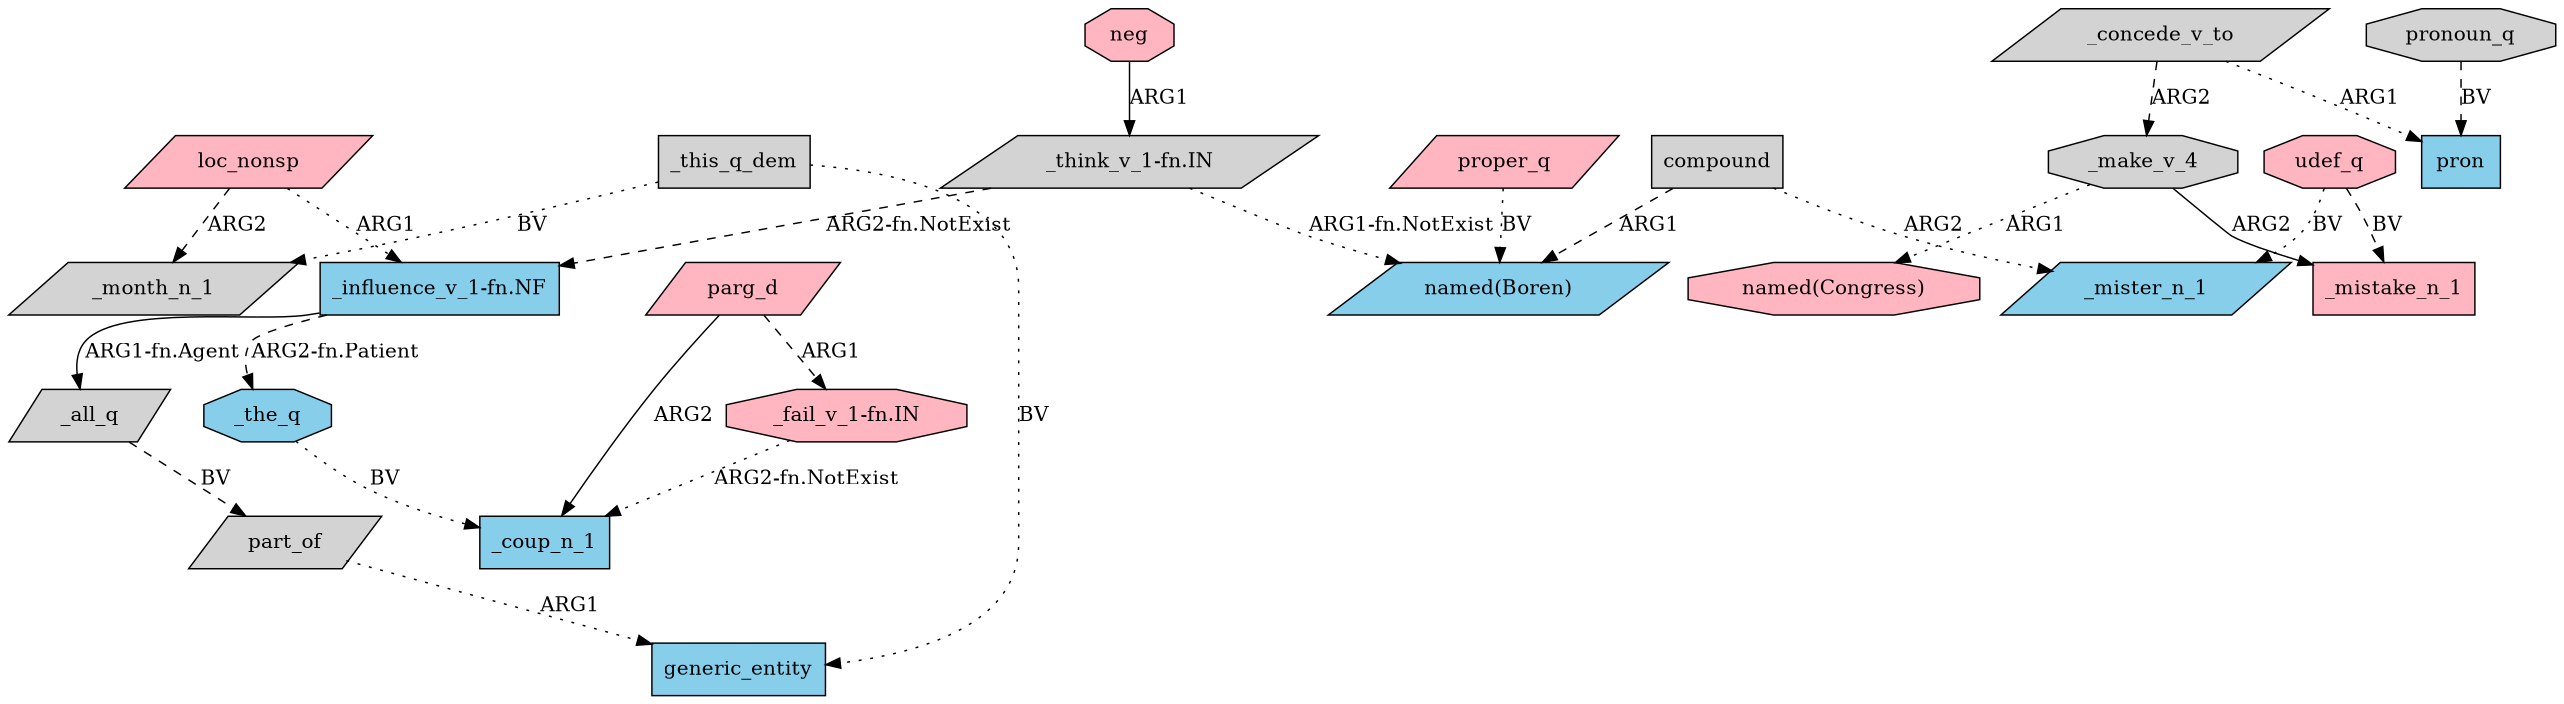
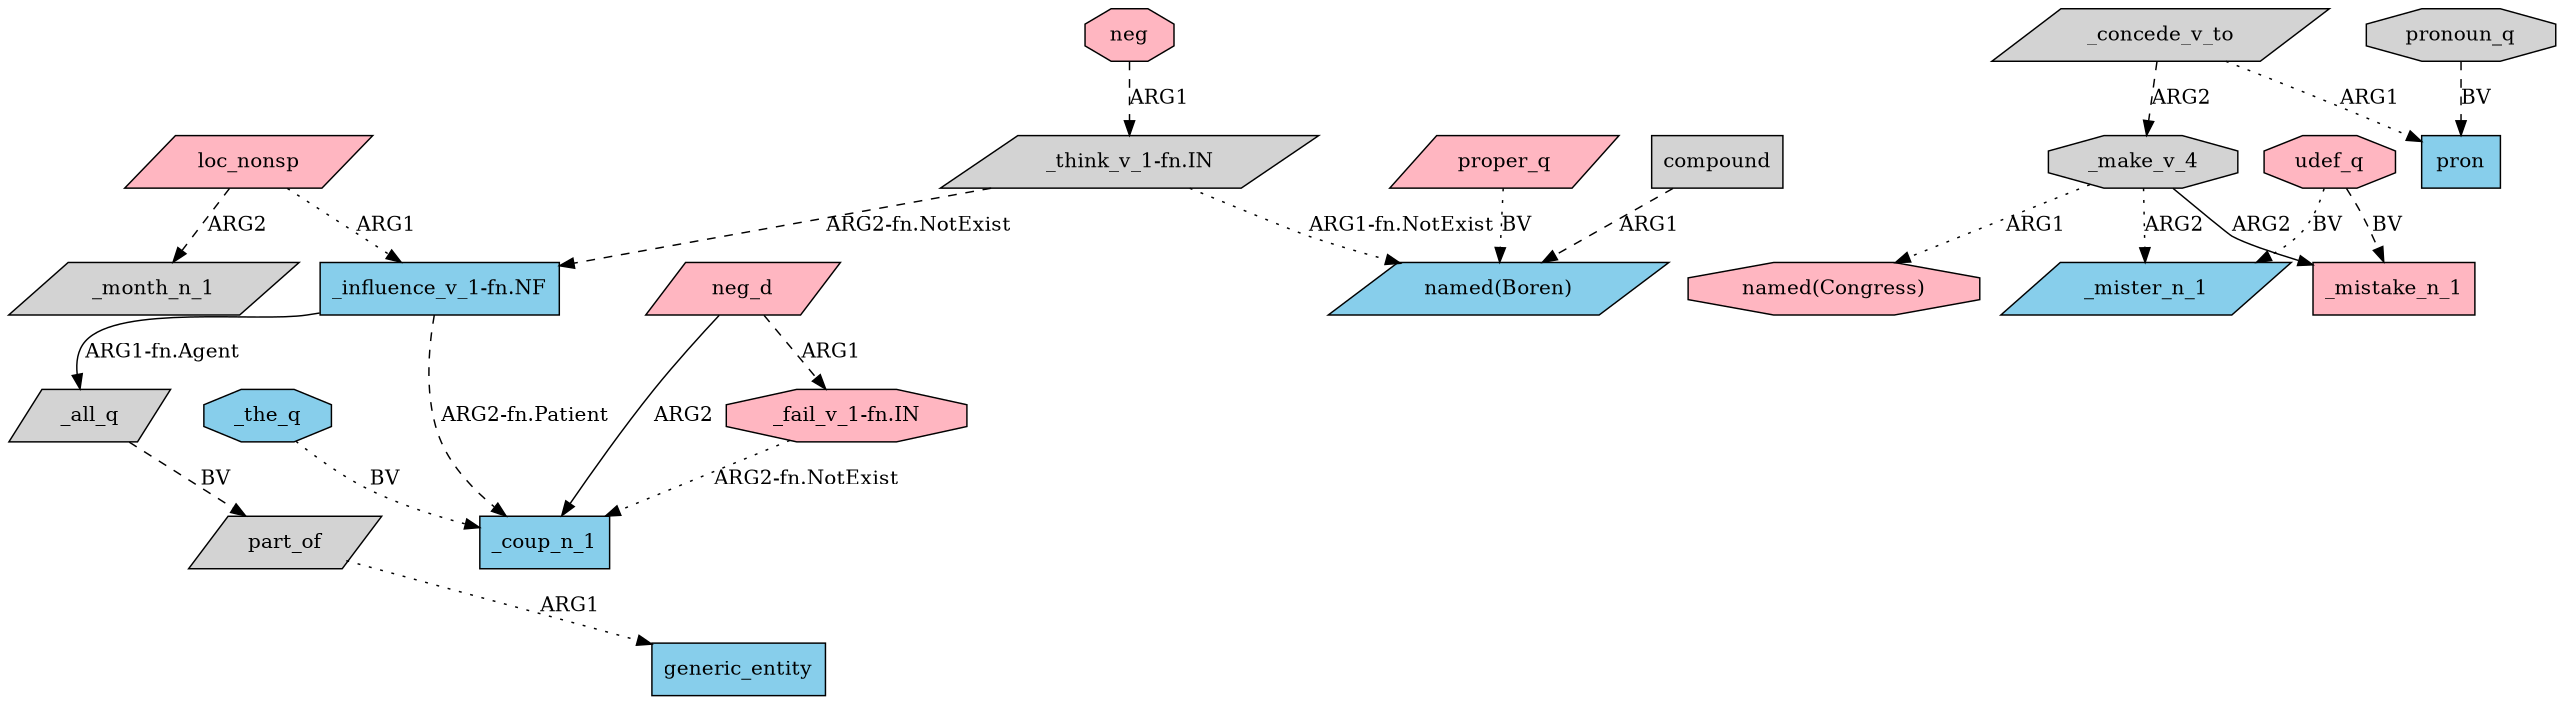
edge "neg" -> "_think_v_1-fn.IN": style solid -> dashed
node "_this_q_dem": removed
edge "compound" -> "_mister_n_1": now "_make_v_4" -> "_mister_n_1"
node "parg_d": label "parg_d" -> "neg_d"
edge "_influence_v_1-fn.NF" -> "_the_q": now "_influence_v_1-fn.NF" -> "_coup_n_1"
